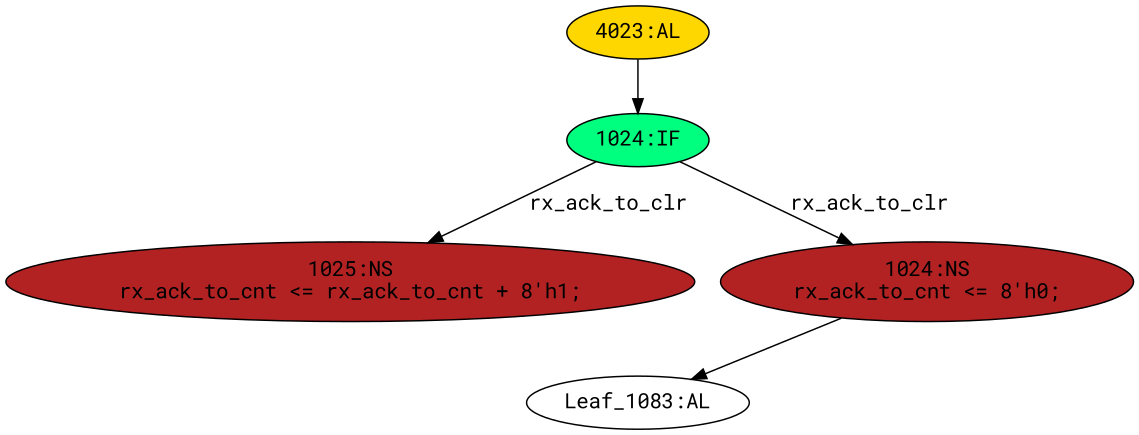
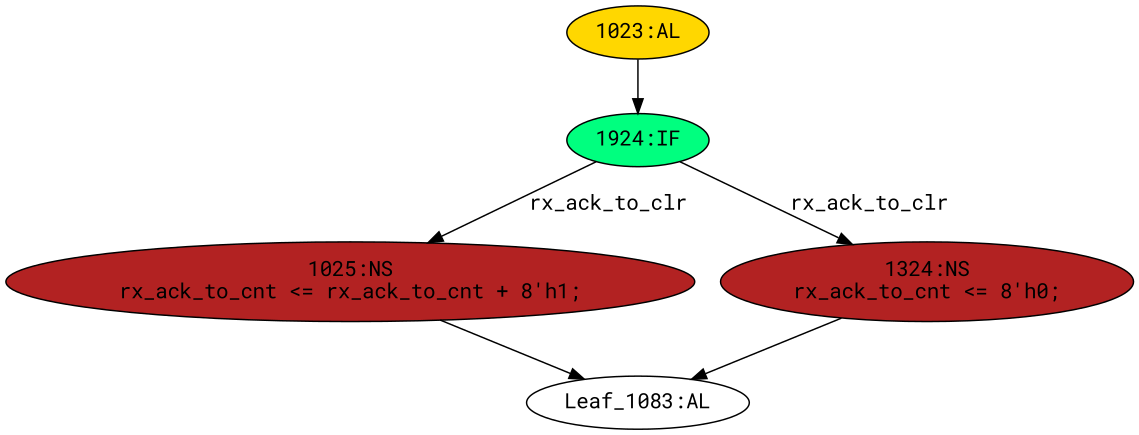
node "4023:AL": label "4023:AL" -> "1023:AL"
node "1024:IF": label "1024:IF" -> "1924:IF"
node "1024:NS rx_ack_to_cnt <= 8'h0;": label "1024:NS rx_ack_to_cnt <= 8'h0;" -> "1324:NS rx_ack_to_cnt <= 8'h0;"
edge "1025:NS rx_ack_to_cnt <= rx_ack_to_cnt + 8'h1;" -> "Leaf_1083:AL": added
